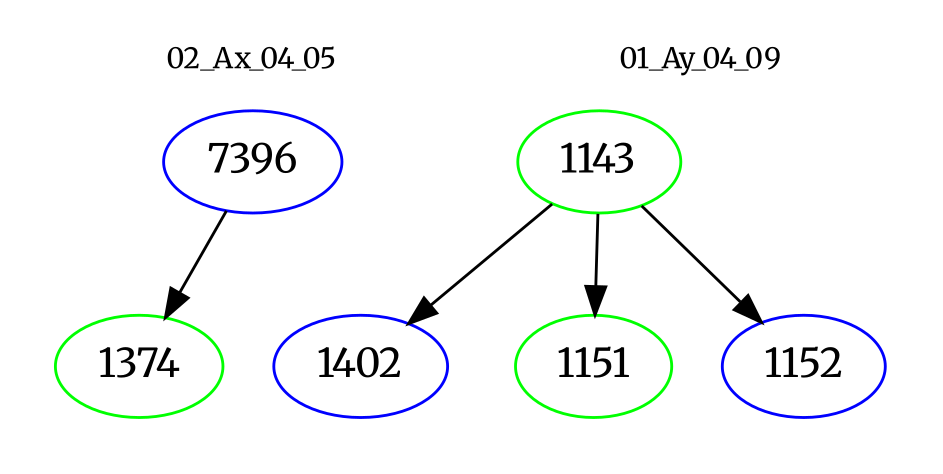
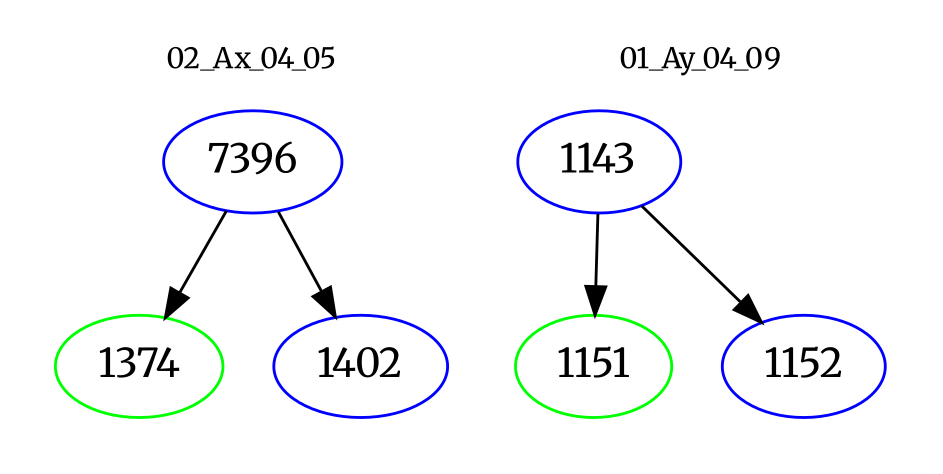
node "1143": color green -> blue
edge "1143" -> "1402": now "7396" -> "1402"
